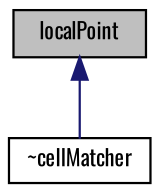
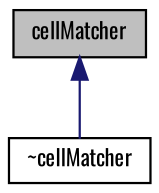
node "localPoint": label "localPoint" -> "cellMatcher"
